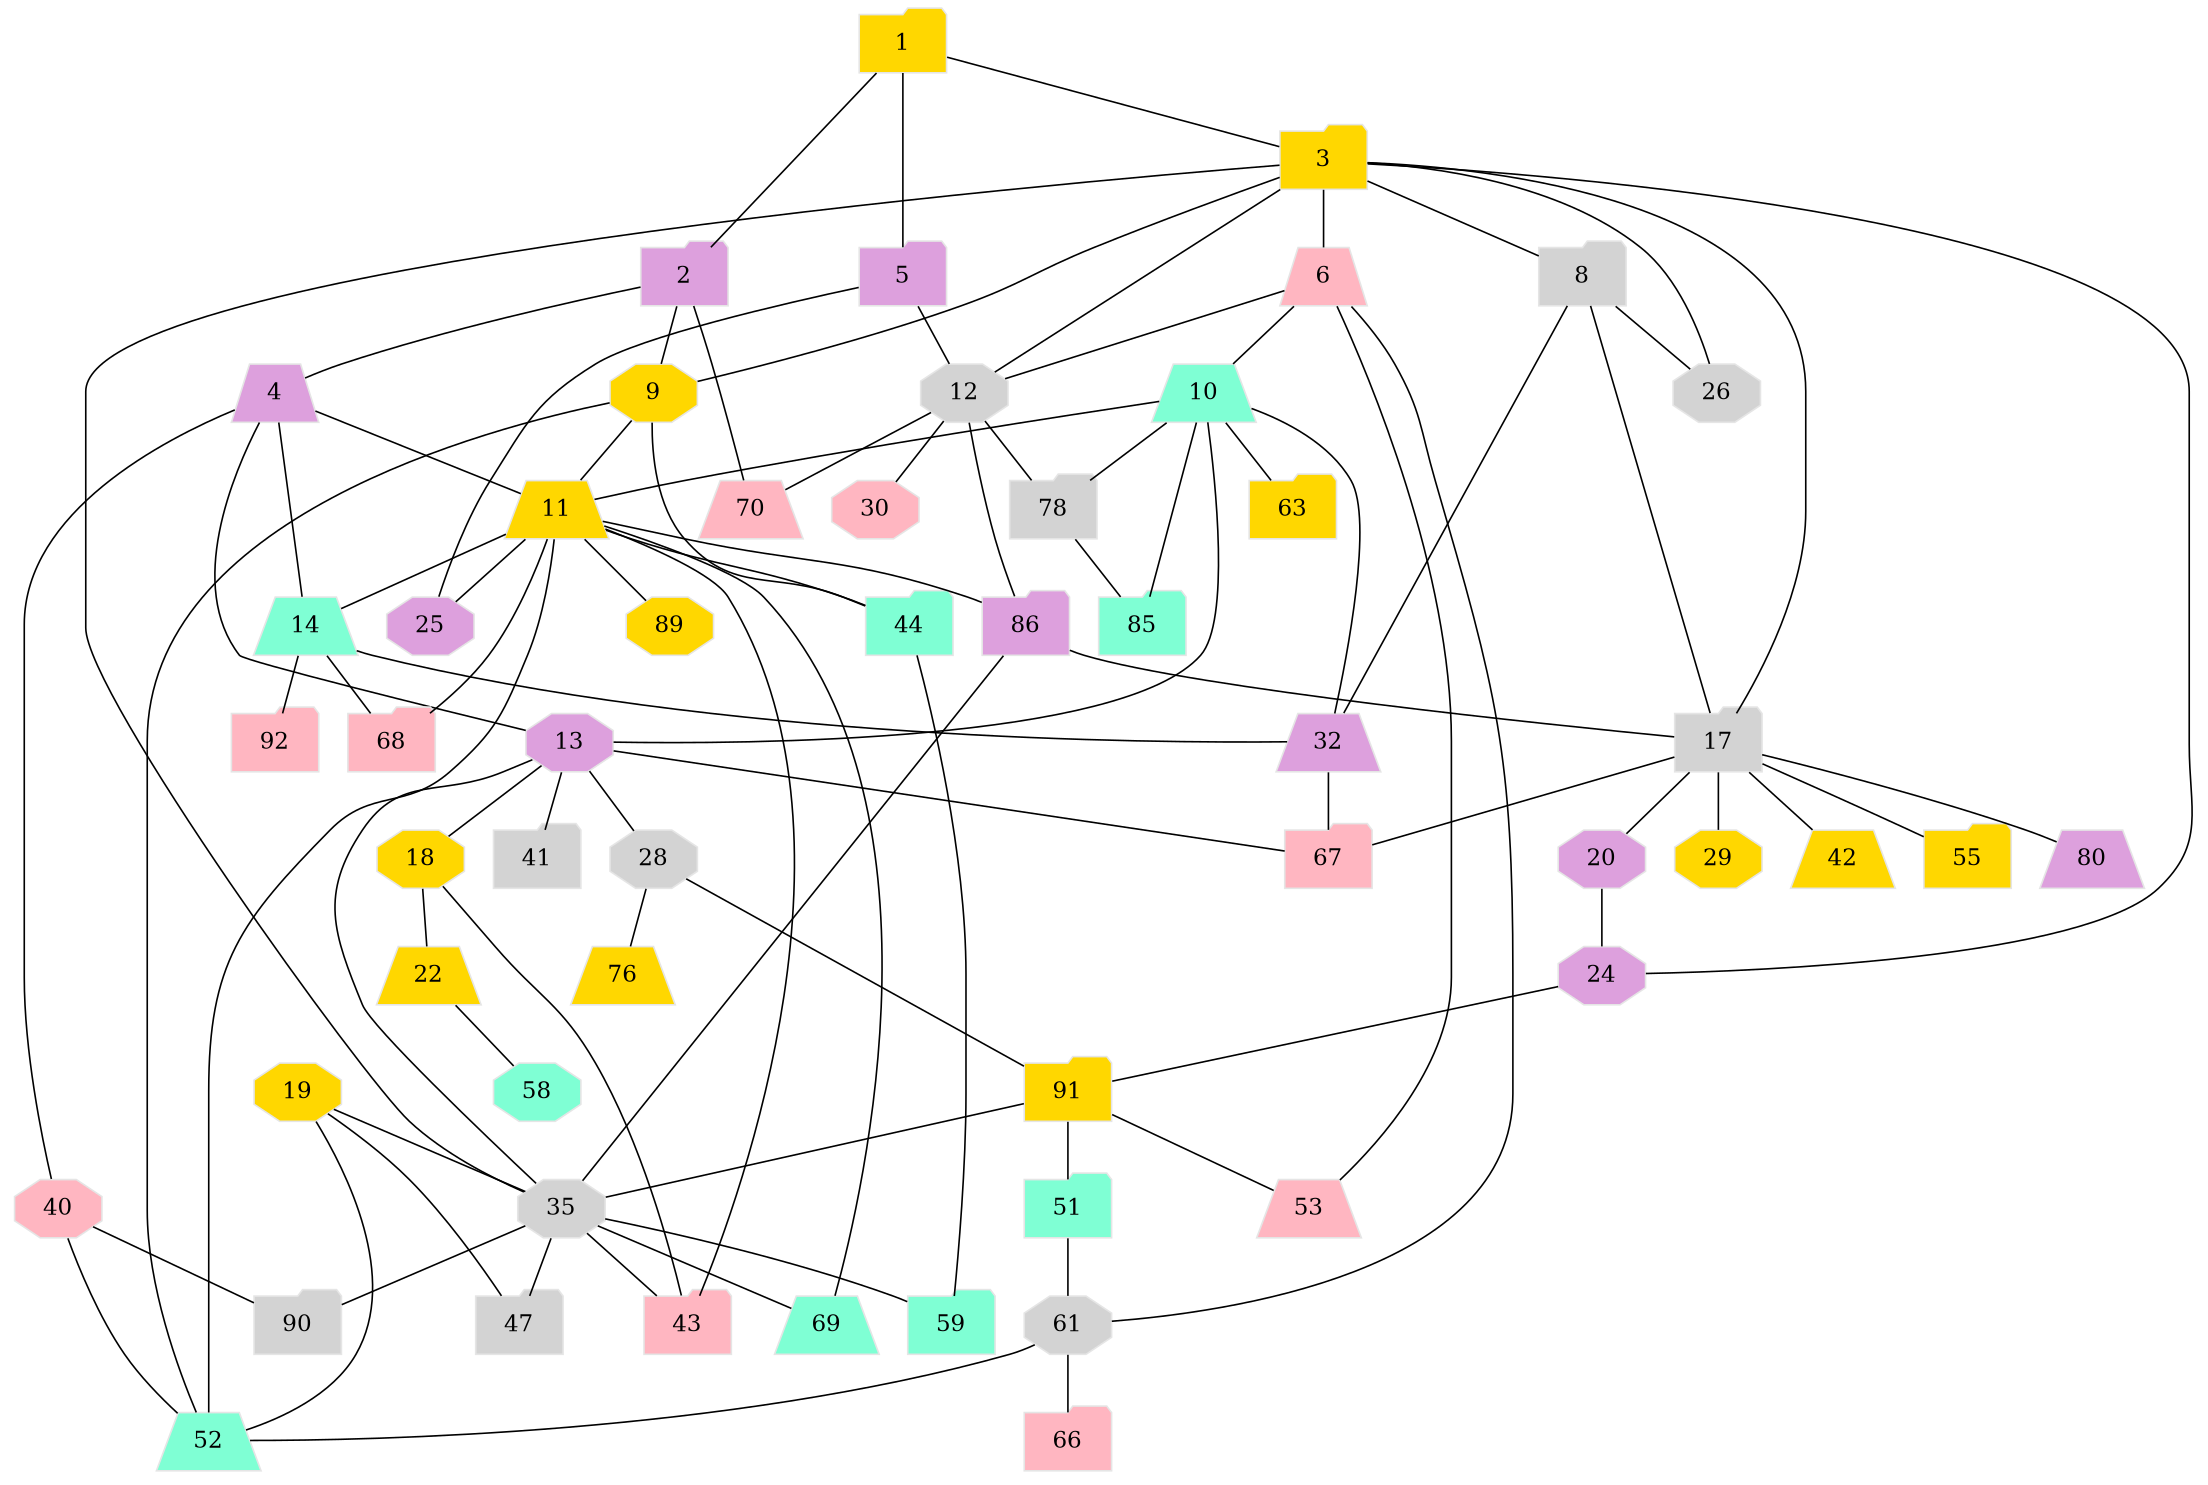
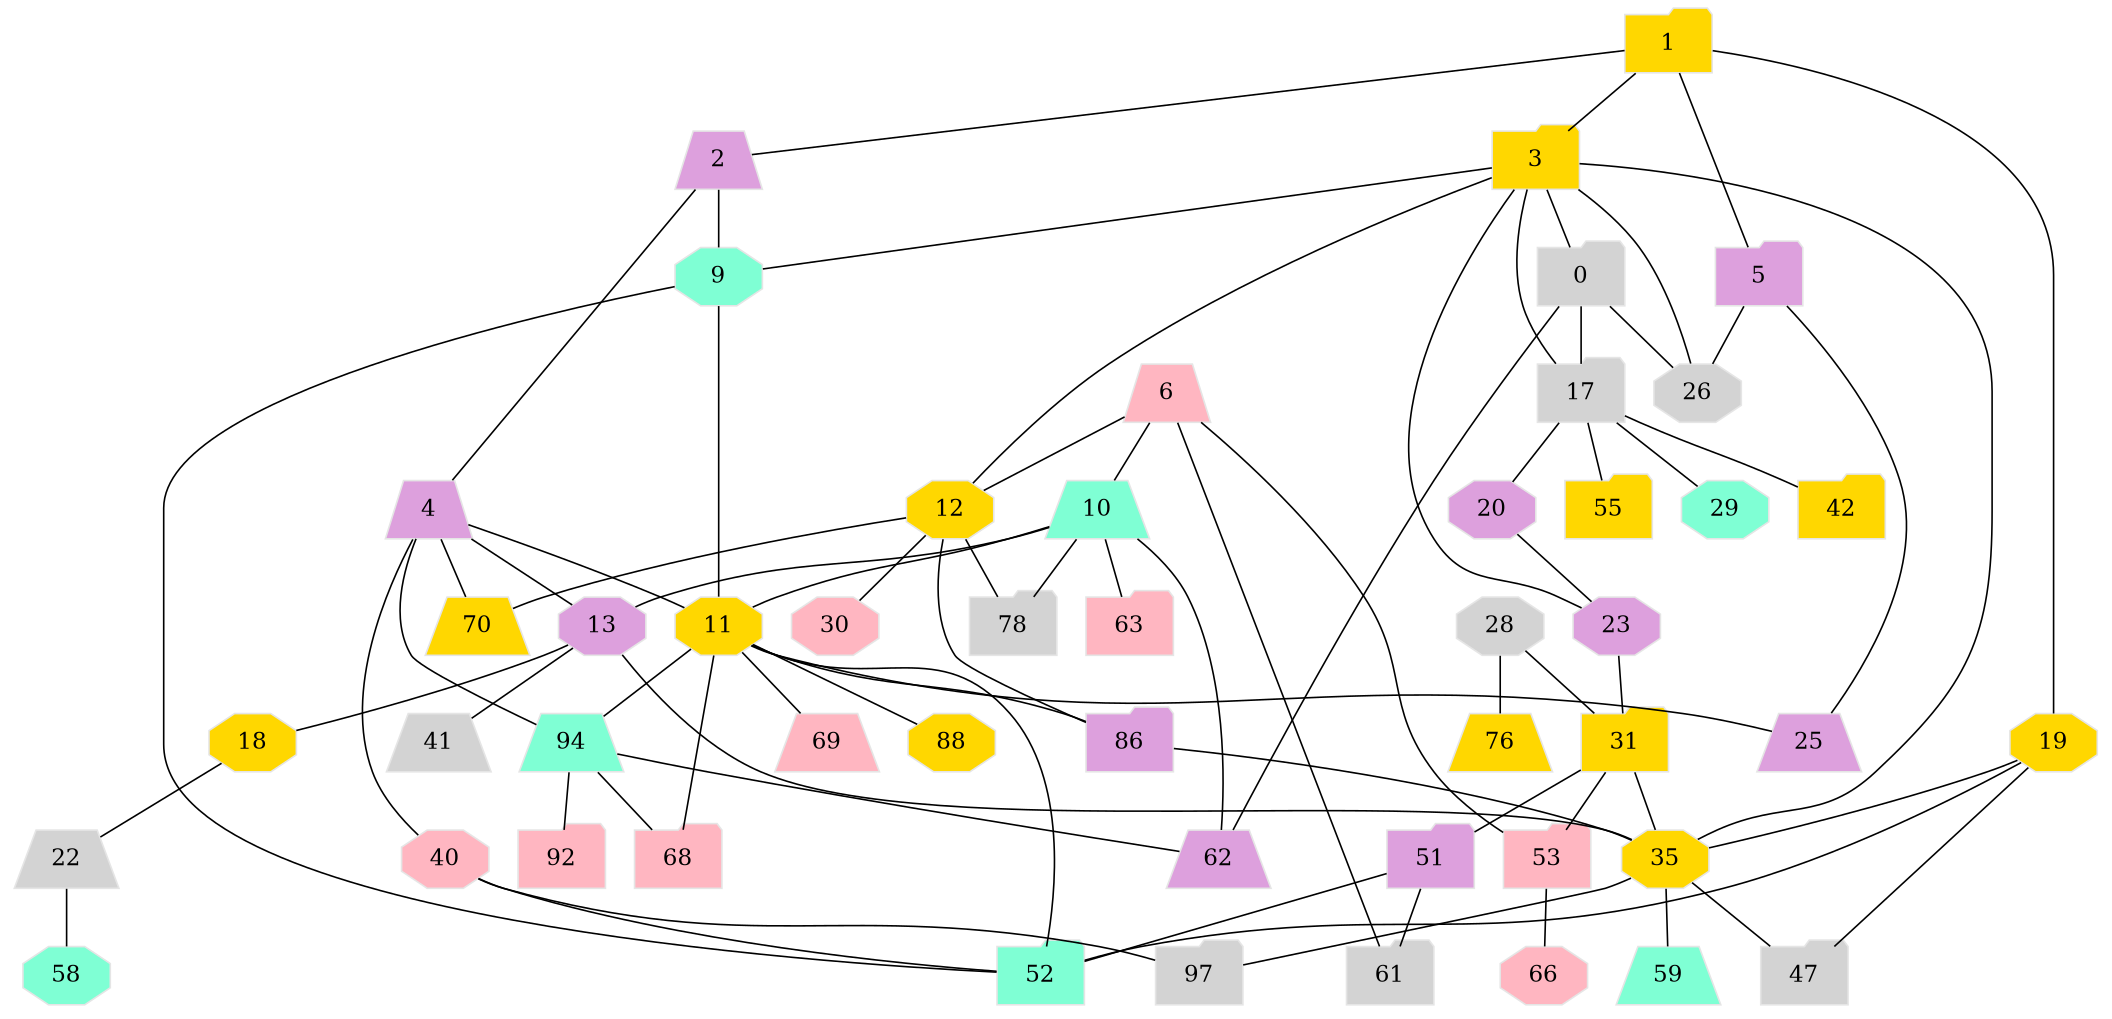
edge "3" -- "6": removed
edge "1" -- "19": added
node "2": shape folder -> trapezium
node "8": label "8" -> "0"
edge "5" -- "12": now "5" -- "26"
node "9": fillcolor gold -> aquamarine
edge "2" -- "70": now "4" -- "70"
node "12": fillcolor lightgrey -> gold
node "11": shape trapezium -> octagon
node "70": fillcolor lightpink -> gold
node "63": fillcolor gold -> lightpink
node "14": label "14" -> "94"
node "25": shape octagon -> trapezium
node "89": label "89" -> "88"
node "44": removed
node "85": removed
edge "86" -- "17": removed
node "32": label "32" -> "62"
edge "13" -- "28": removed
node "41": shape folder -> trapezium
node "67": removed
node "29": fillcolor gold -> aquamarine
node "42": shape trapezium -> folder
node "80": removed
node "22": fillcolor gold -> lightgrey
node "24": label "24" -> "23"
node "91": label "91" -> "31"
node "35": fillcolor lightgrey -> gold
node "51": fillcolor aquamarine -> plum
node "53": shape trapezium -> folder
edge "35" -- "69": removed
node "90": label "90" -> "97"
node "43": removed
node "69": fillcolor aquamarine -> lightpink
node "59": shape folder -> trapezium
node "61": shape octagon -> folder
edge "61" -- "66": now "53" -- "66"
edge "61" -- "52": now "51" -- "52"
node "52": shape trapezium -> folder
node "66": shape folder -> octagon
